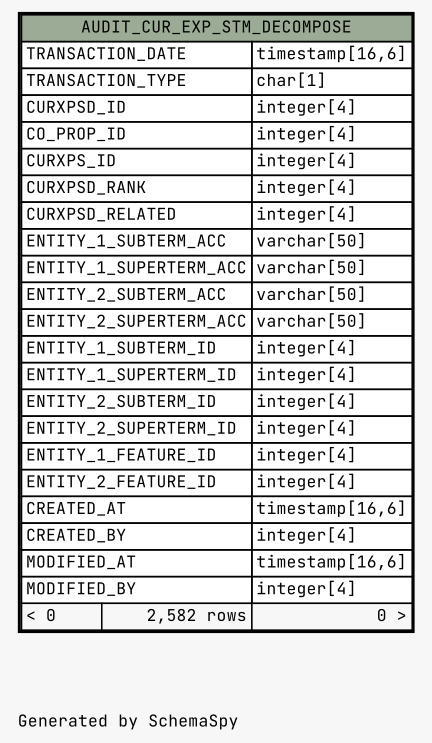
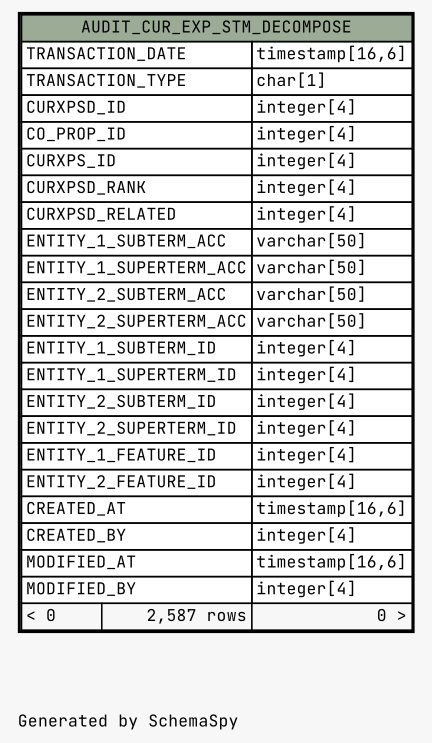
node "AUDIT_CUR_EXP_STM_DECOMPOSE": text "2,582 rows" -> "2,587 rows"
